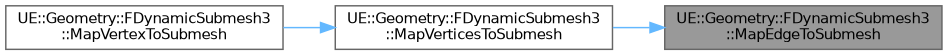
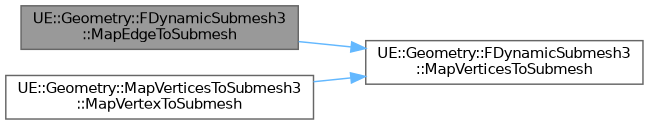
node "UE::Geometry::FDynamicSubmesh3 ::MapVertexToSubmesh": label "UE::Geometry::FDynamicSubmesh3 ::MapVertexToSubmesh" -> "UE::Geometry::MapVerticesToSubmesh3 ::MapVertexToSubmesh"
edge "UE::Geometry::FDynamicSubmesh3 ::MapVerticesToSubmesh" -> "UE::Geometry::FDynamicSubmesh3 ::MapEdgeToSubmesh": reversed
